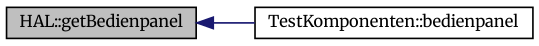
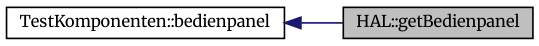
edge "TestKomponenten::bedienpanel" -> "HAL::getBedienpanel": reversed
